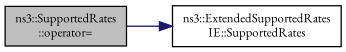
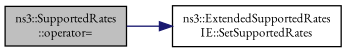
node "ns3::ExtendedSupportedRates IE::SupportedRates": label "ns3::ExtendedSupportedRates IE::SupportedRates" -> "ns3::ExtendedSupportedRates IE::SetSupportedRates"
